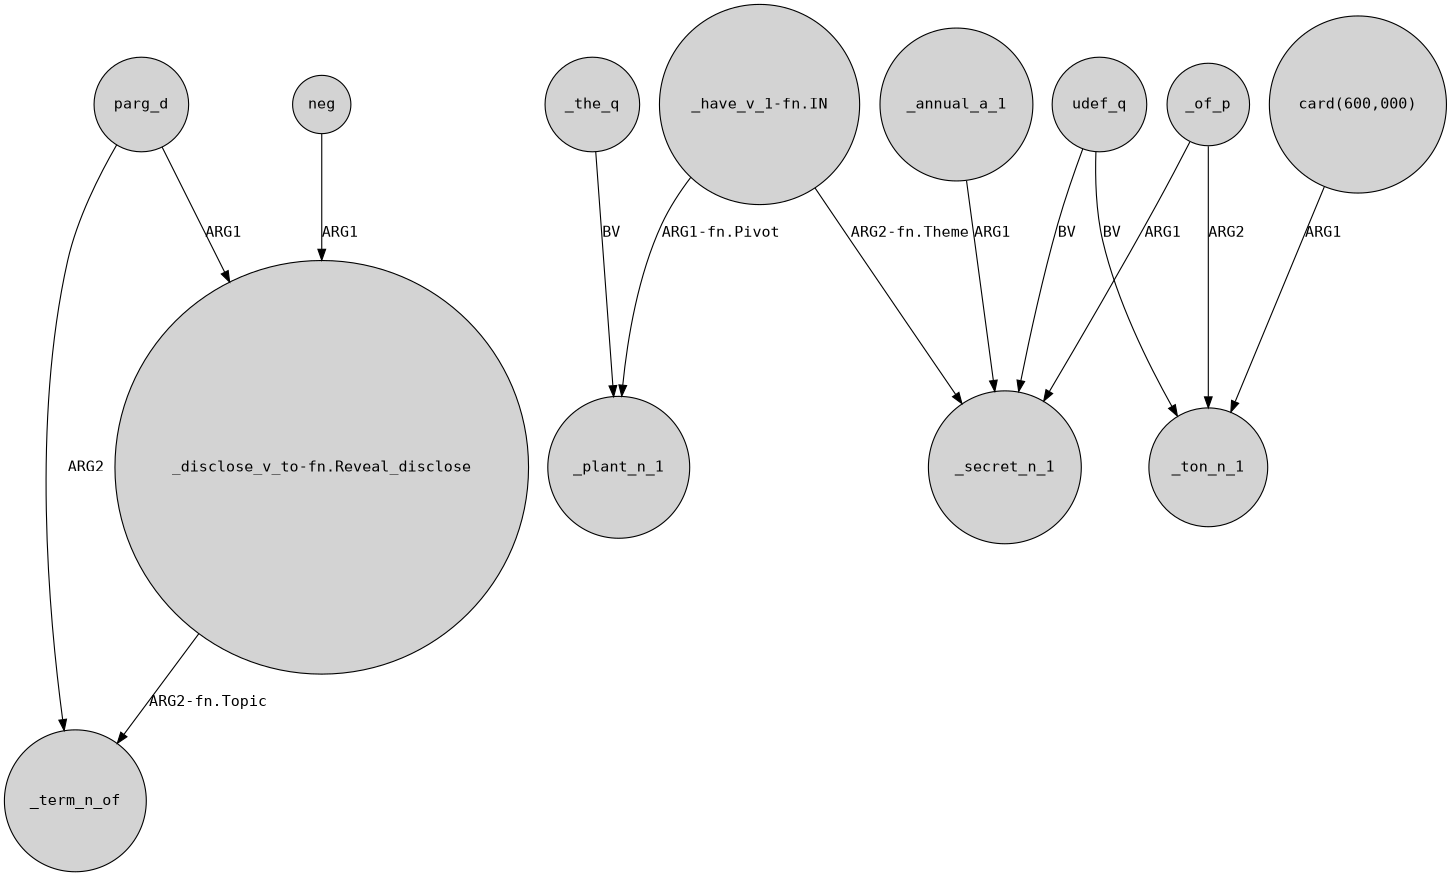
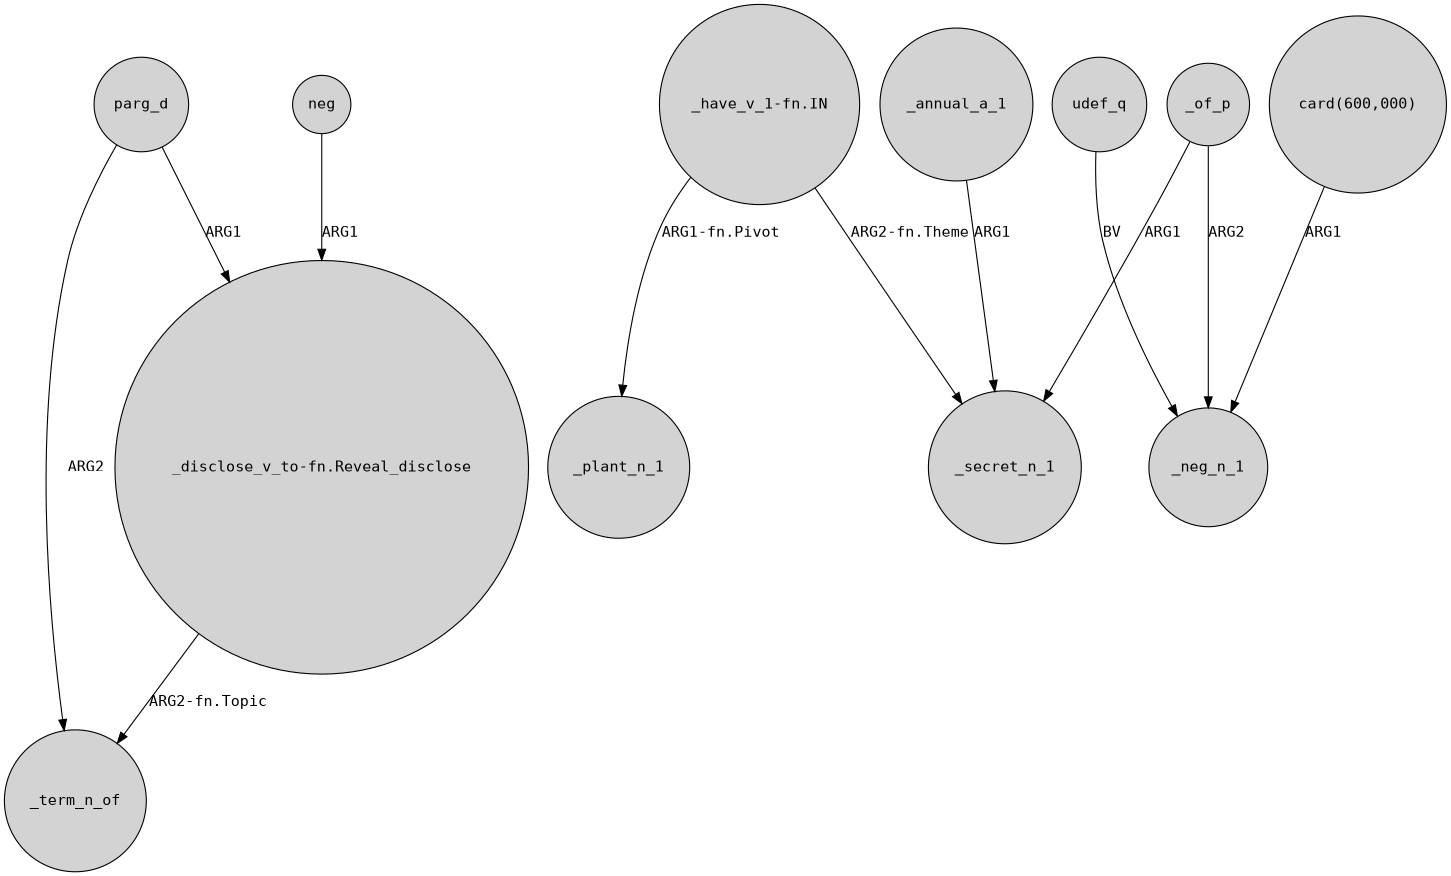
node "_the_q": removed
edge "udef_q" -> "_secret_n_1": removed, label "BV"
node "_ton_n_1": label "_ton_n_1" -> "_neg_n_1"
